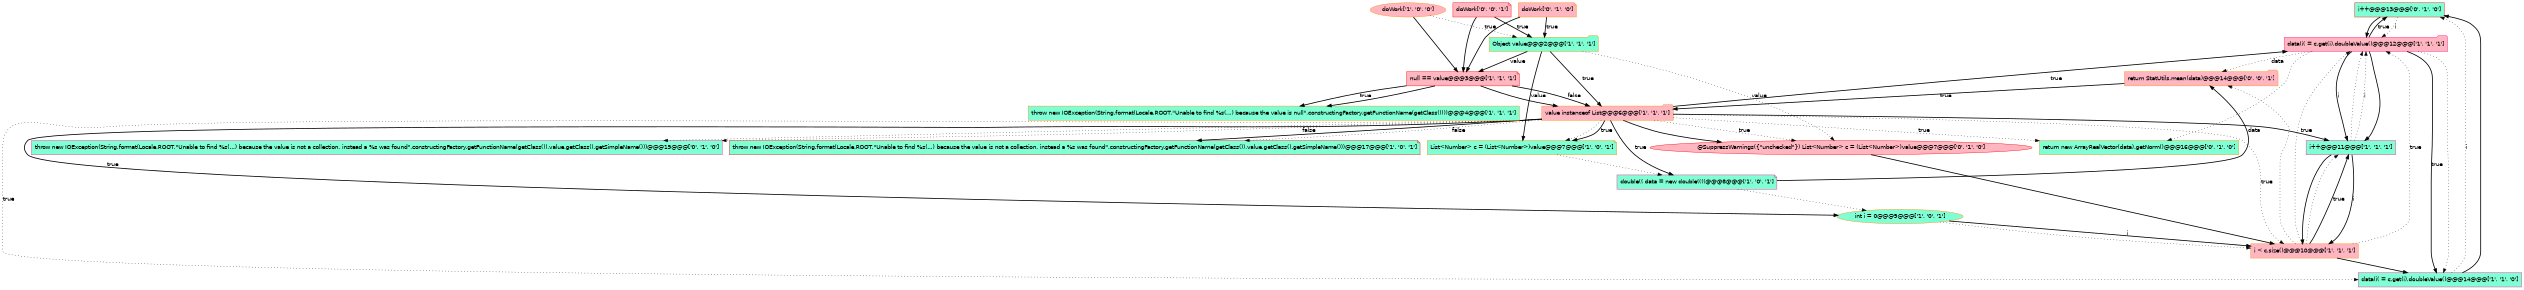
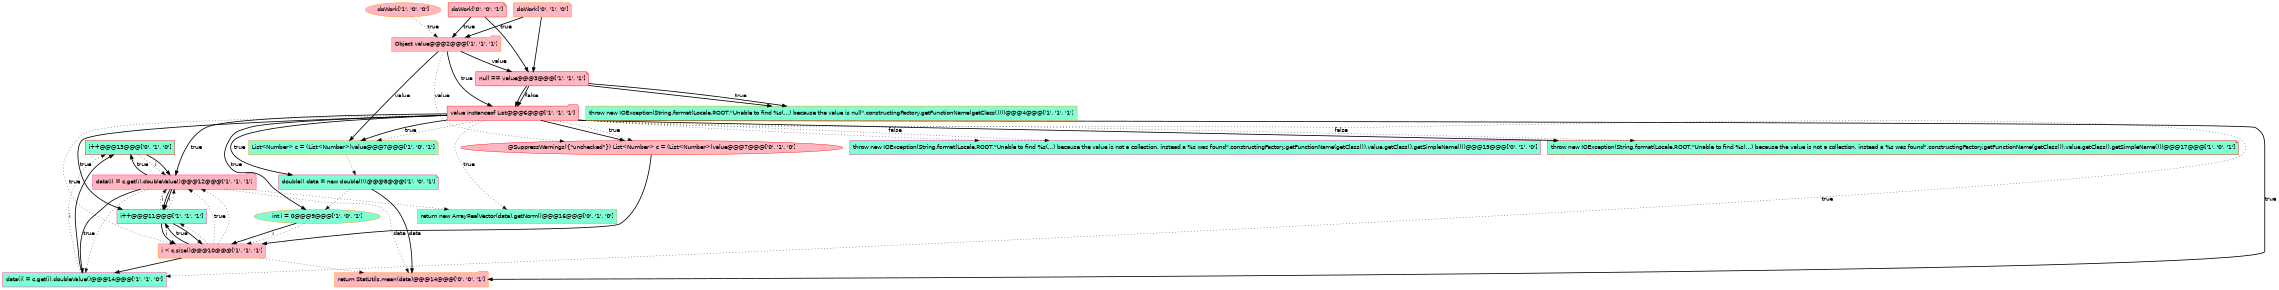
edge "doWork['1', '0', '0']" -> "null == value@@@3@@@['1', '1', '1']": removed
node "Object value@@@2@@@['1', '1', '1']": fillcolor aquamarine -> lightpink
edge "return StatUtils.mean(data)@@@14@@@['0', '0', '1']" -> "value instanceof List@@@6@@@['1', '1', '1']": reversed
node "value instanceof List@@@6@@@['1', '1', '1']": color darkorange -> red
